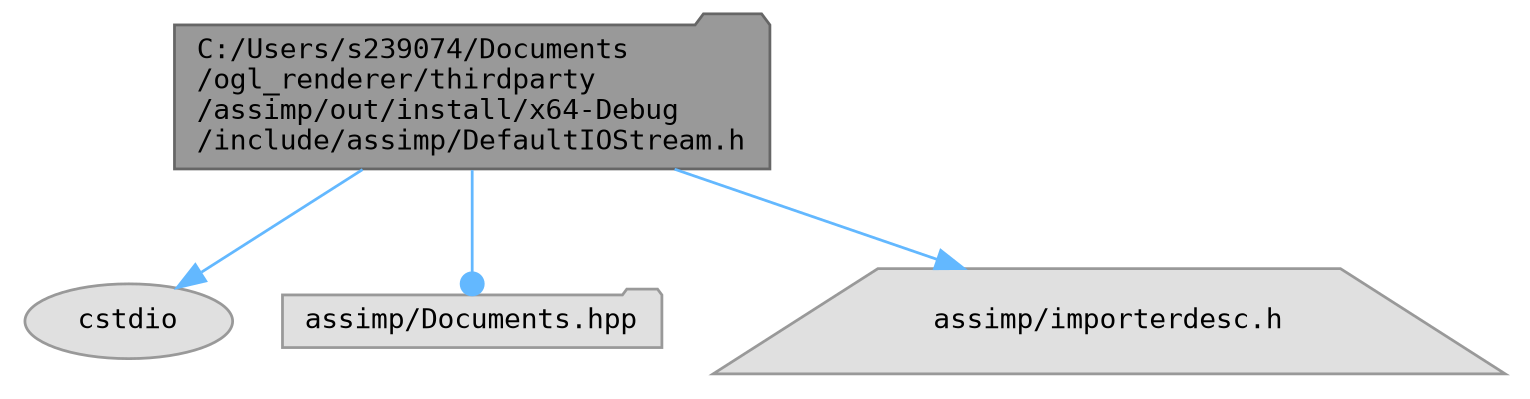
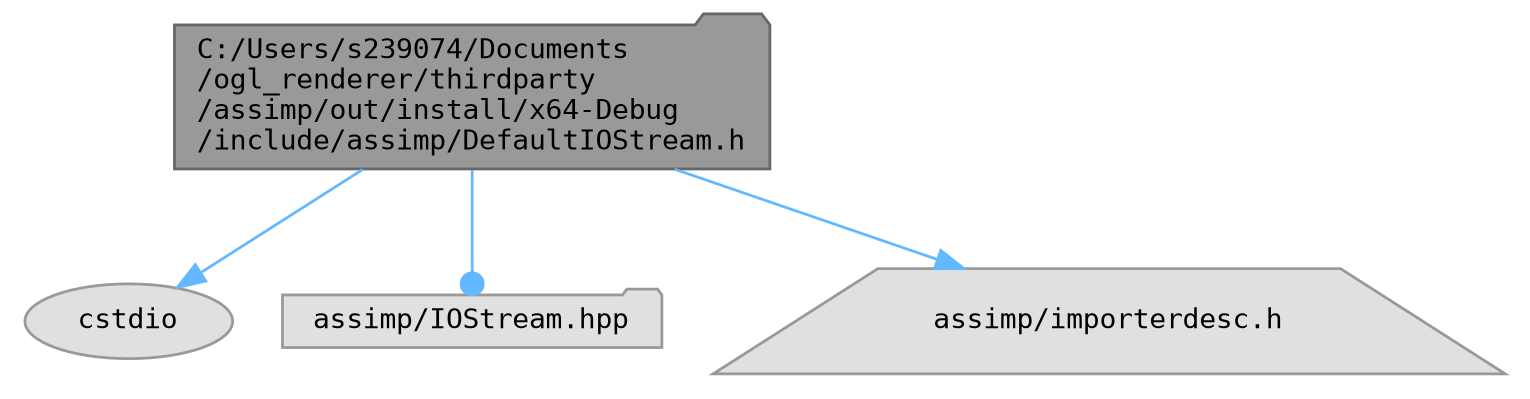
node "assimp/Documents.hpp": label "assimp/Documents.hpp" -> "assimp/IOStream.hpp"
